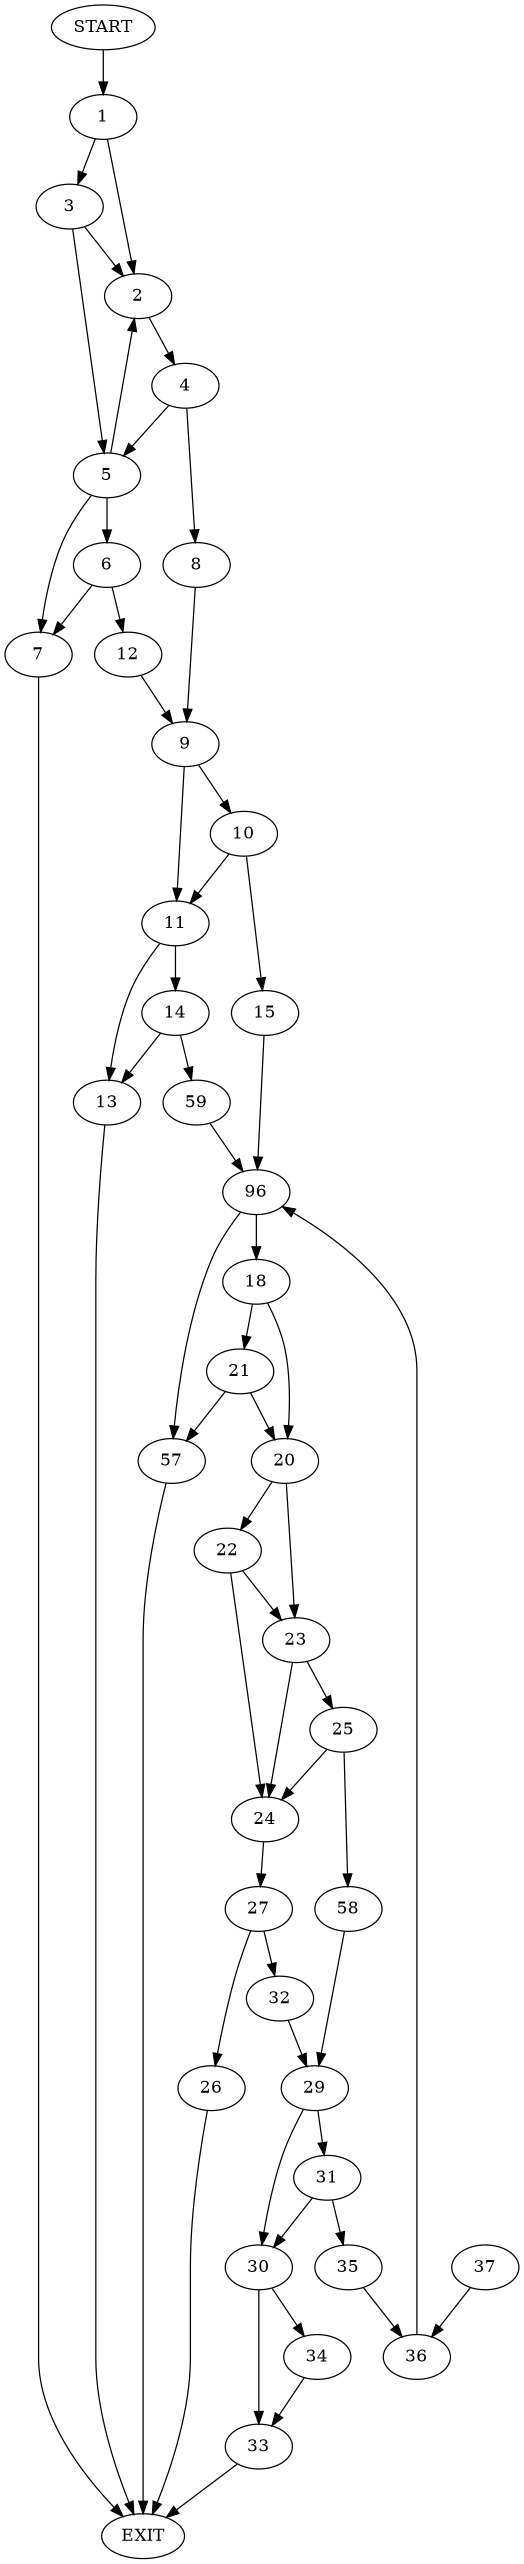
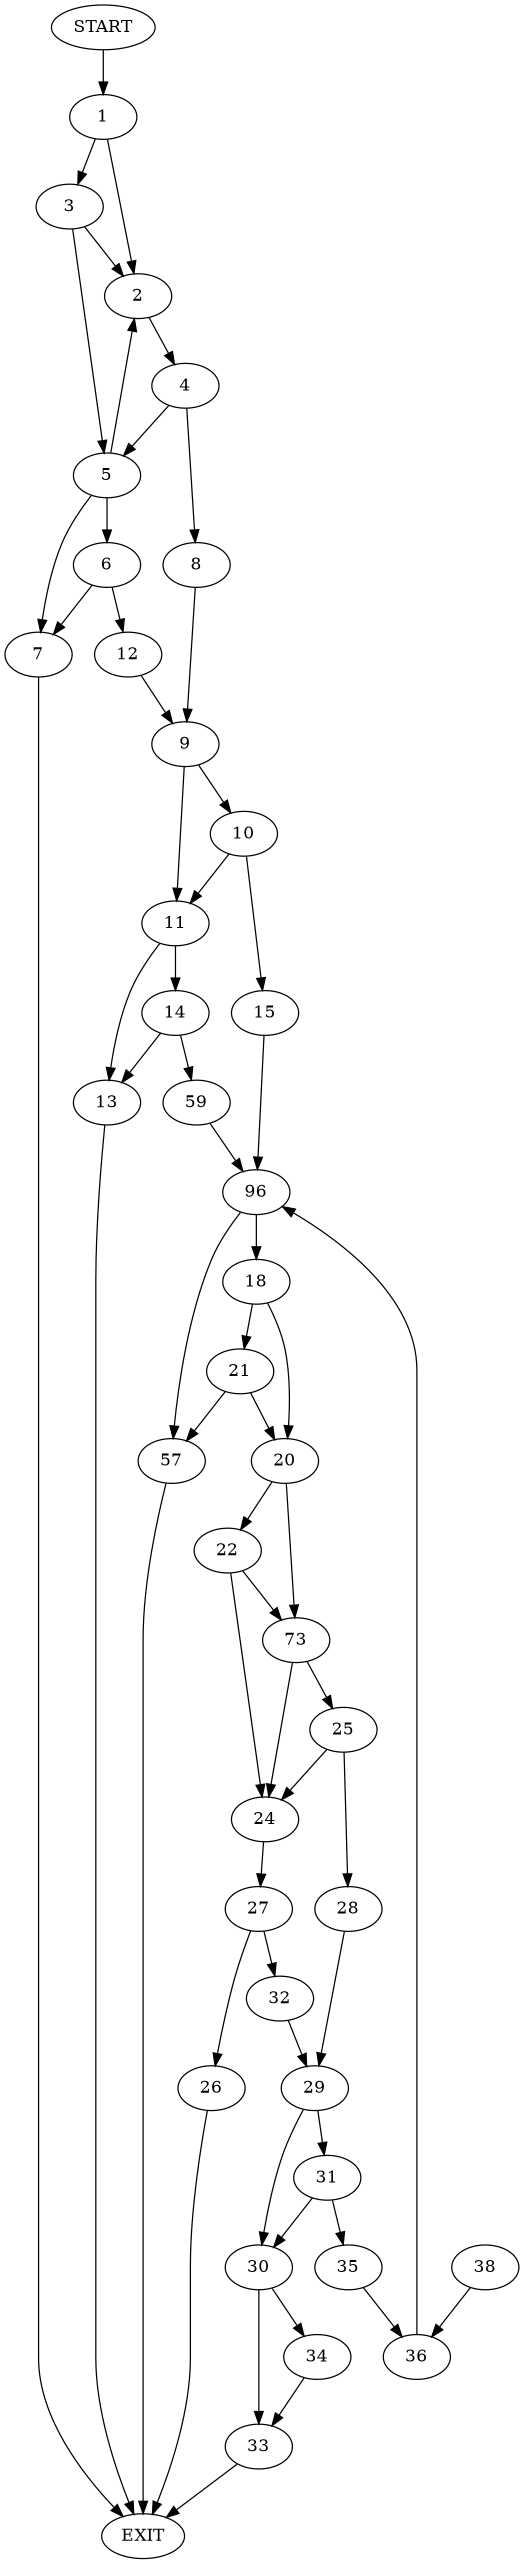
node "23": label "23" -> "73"
node "58": label "58" -> "28"
node "37": label "37" -> "38"
